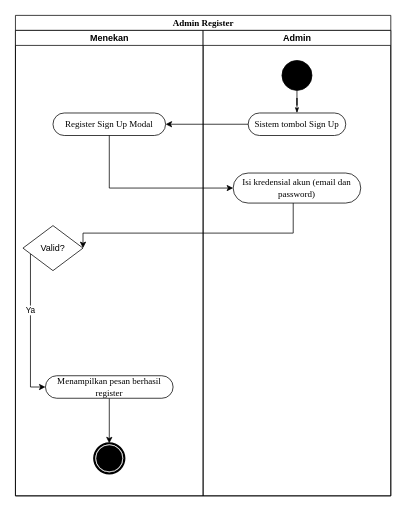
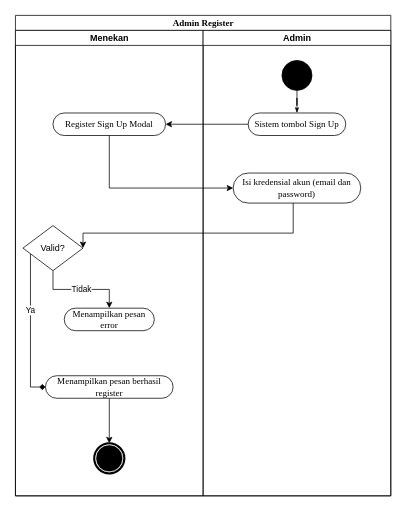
edge "Valid?" -> "Menampilkan pesan error": added, label "Tidak"
node "Menampilkan pesan error": added
edge "Valid?" -> "Menampilkan pesan berhasil register": arrowhead classic -> diamond
